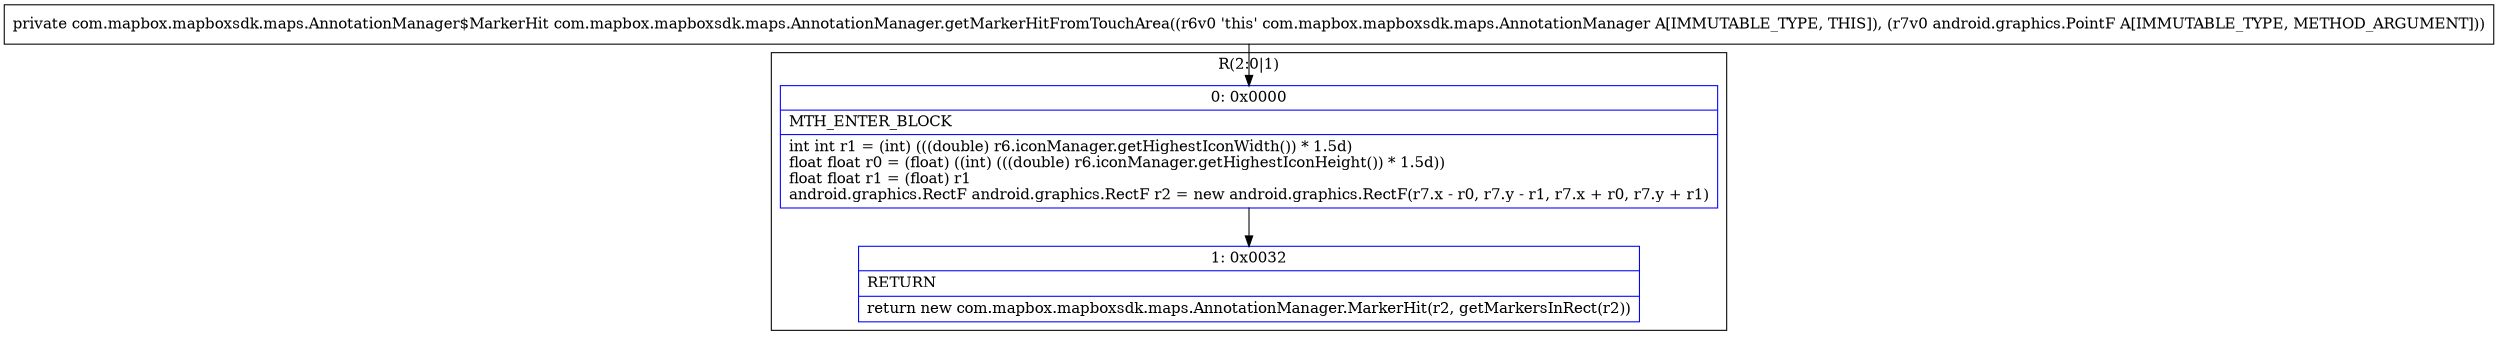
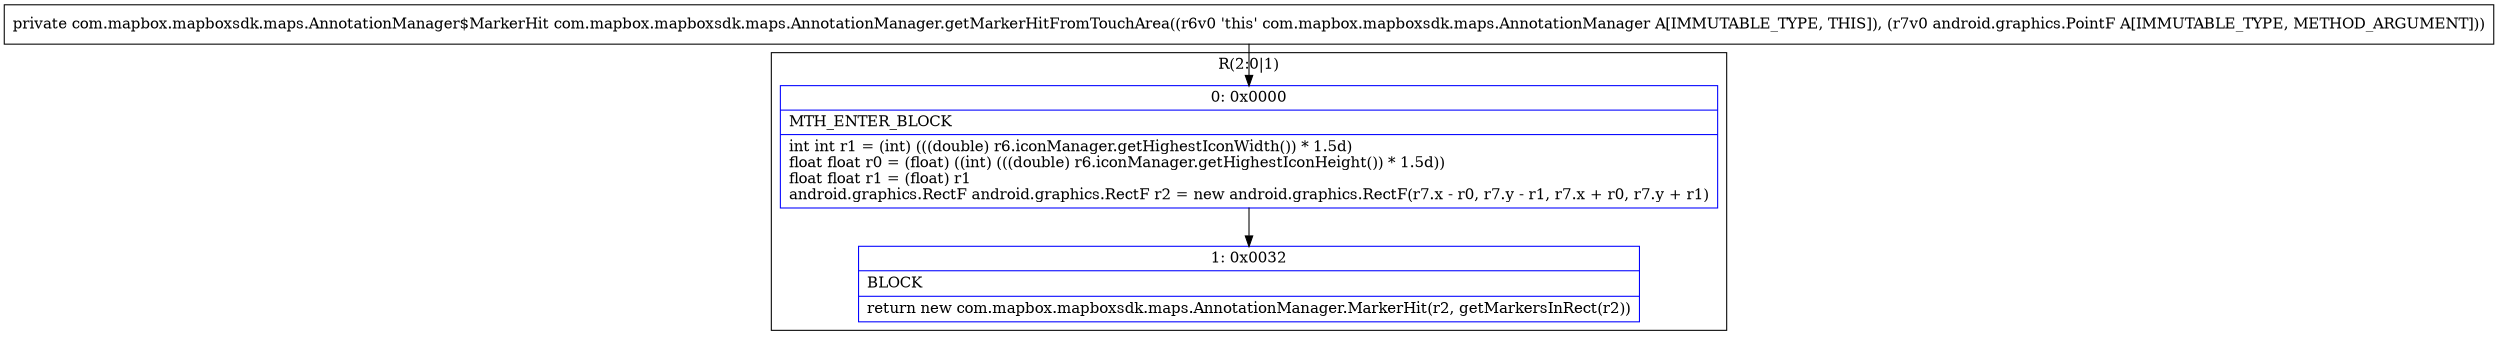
node "1: 0x0032": text "RETURN" -> "BLOCK"
